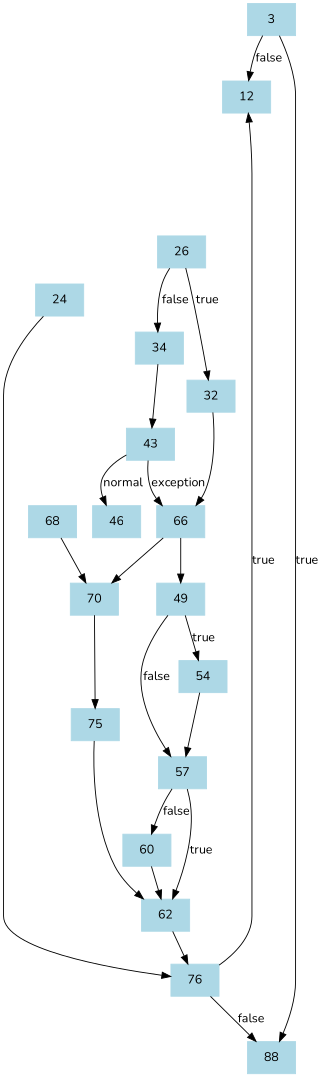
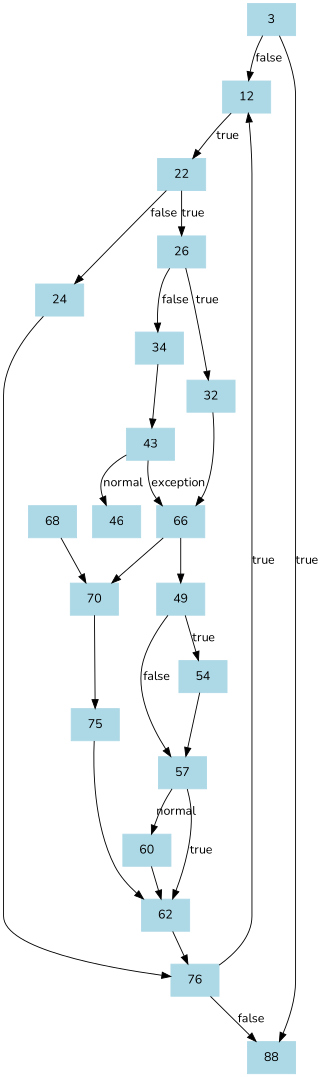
node "22": added
edge "57" -> "60": label "false" -> "normal"
